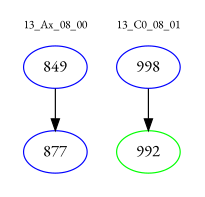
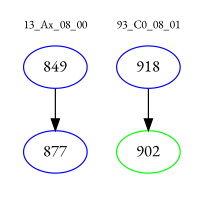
cluster "13_C0_08_01": label "13_C0_08_01" -> "93_C0_08_01"
node "998": label "998" -> "918"
node "992": label "992" -> "902"
